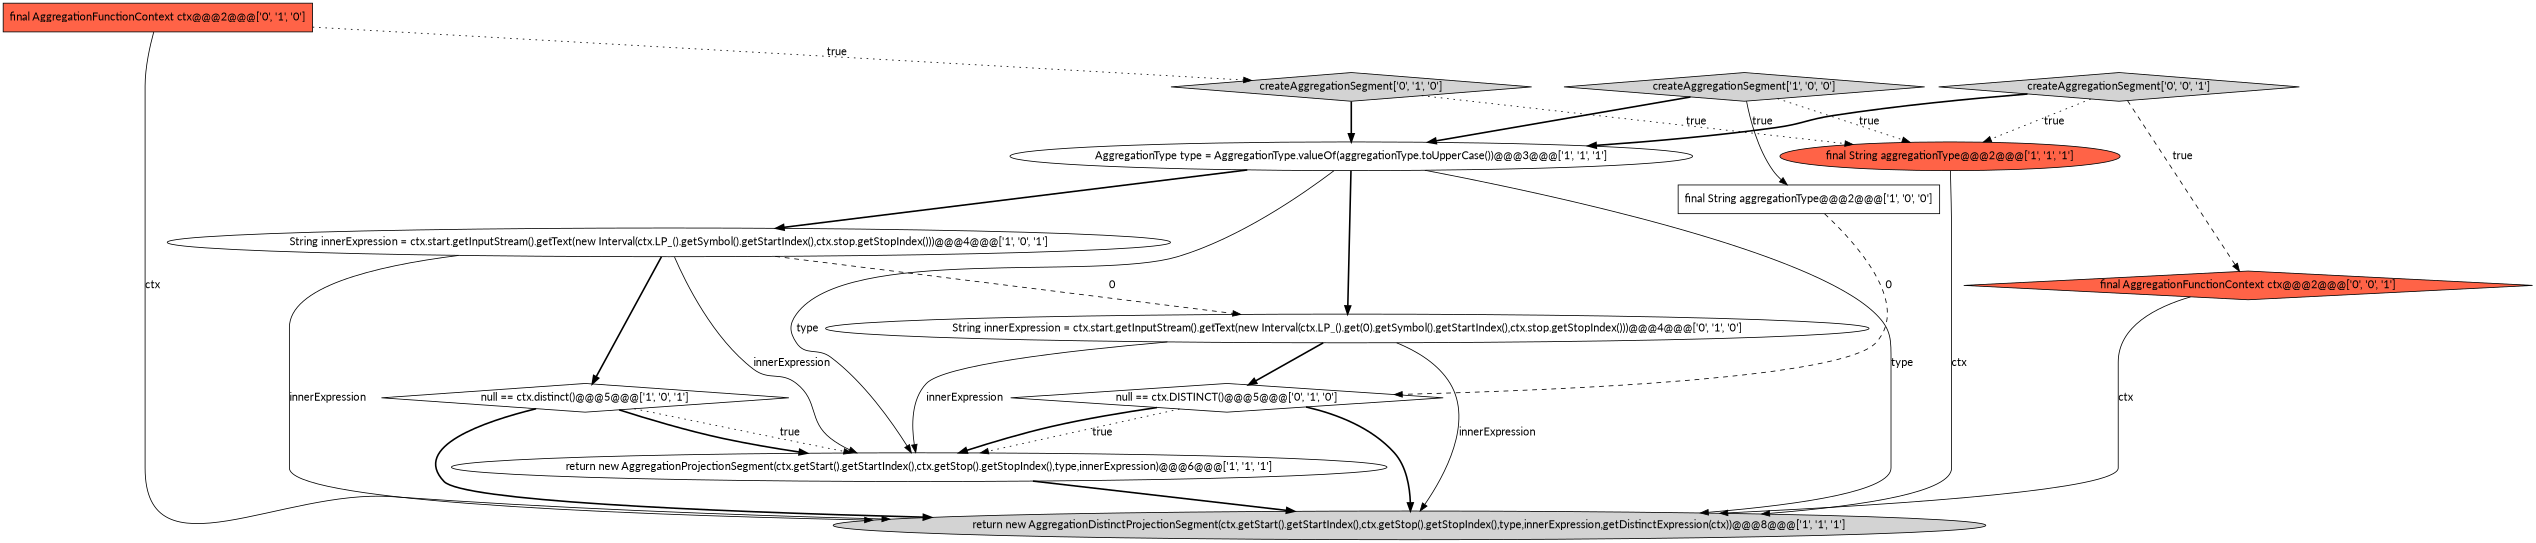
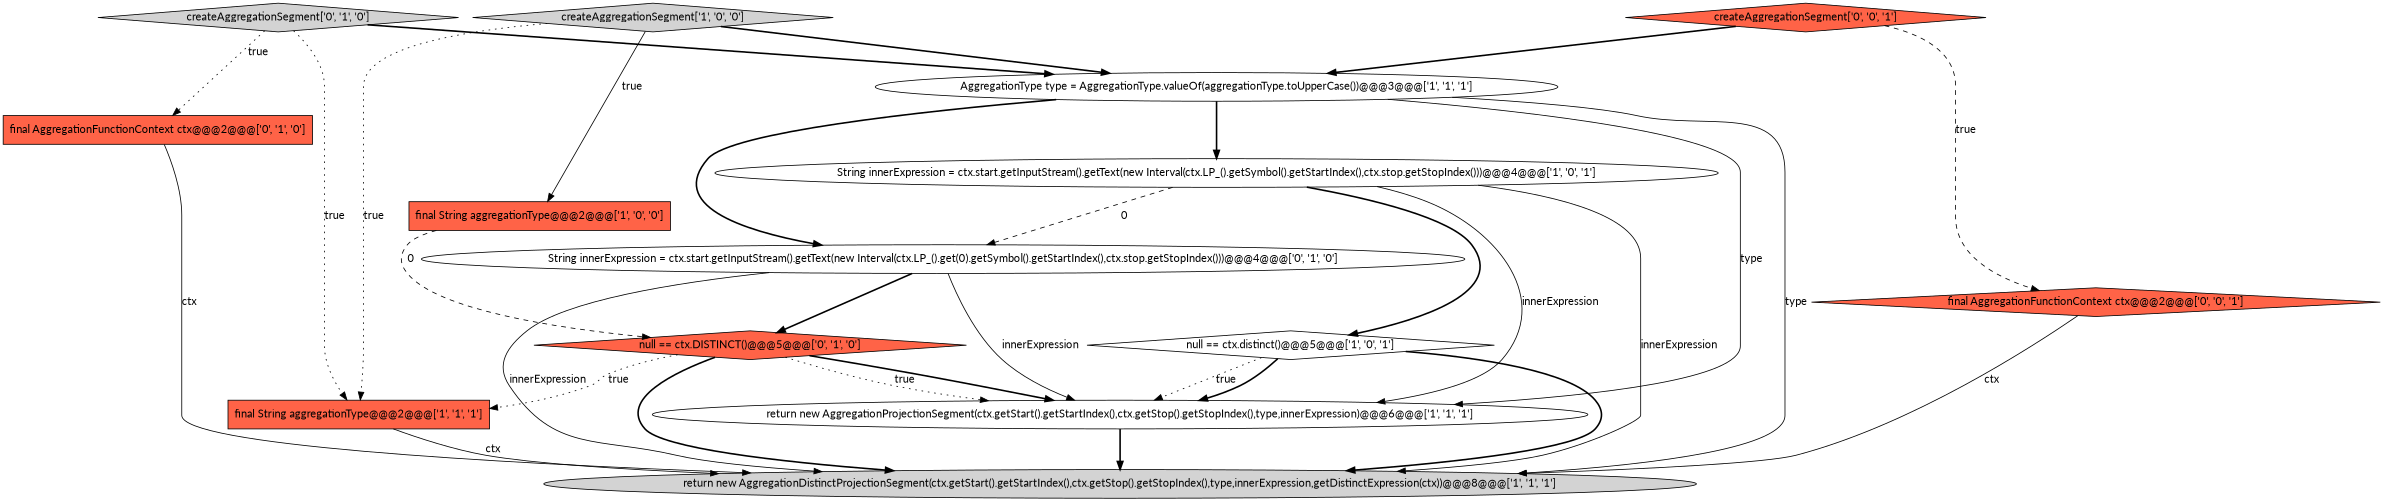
edge "final AggregationFunctionContext ctx@@@2@@@['0', '1', '0']" -> "createAggregationSegment['0', '1', '0']": reversed
node "createAggregationSegment['0', '0', '1']": fillcolor lightgray -> tomato
edge "createAggregationSegment['0', '0', '1']" -> "final String aggregationType@@@2@@@['1', '1', '1']": now "null == ctx.DISTINCT()@@@5@@@['0', '1', '0']" -> "final String aggregationType@@@2@@@['1', '1', '1']"
node "final String aggregationType@@@2@@@['1', '1', '1']": shape ellipse -> box
node "final String aggregationType@@@2@@@['1', '0', '0']": fillcolor white -> tomato
node "null == ctx.DISTINCT()@@@5@@@['0', '1', '0']": fillcolor white -> tomato
